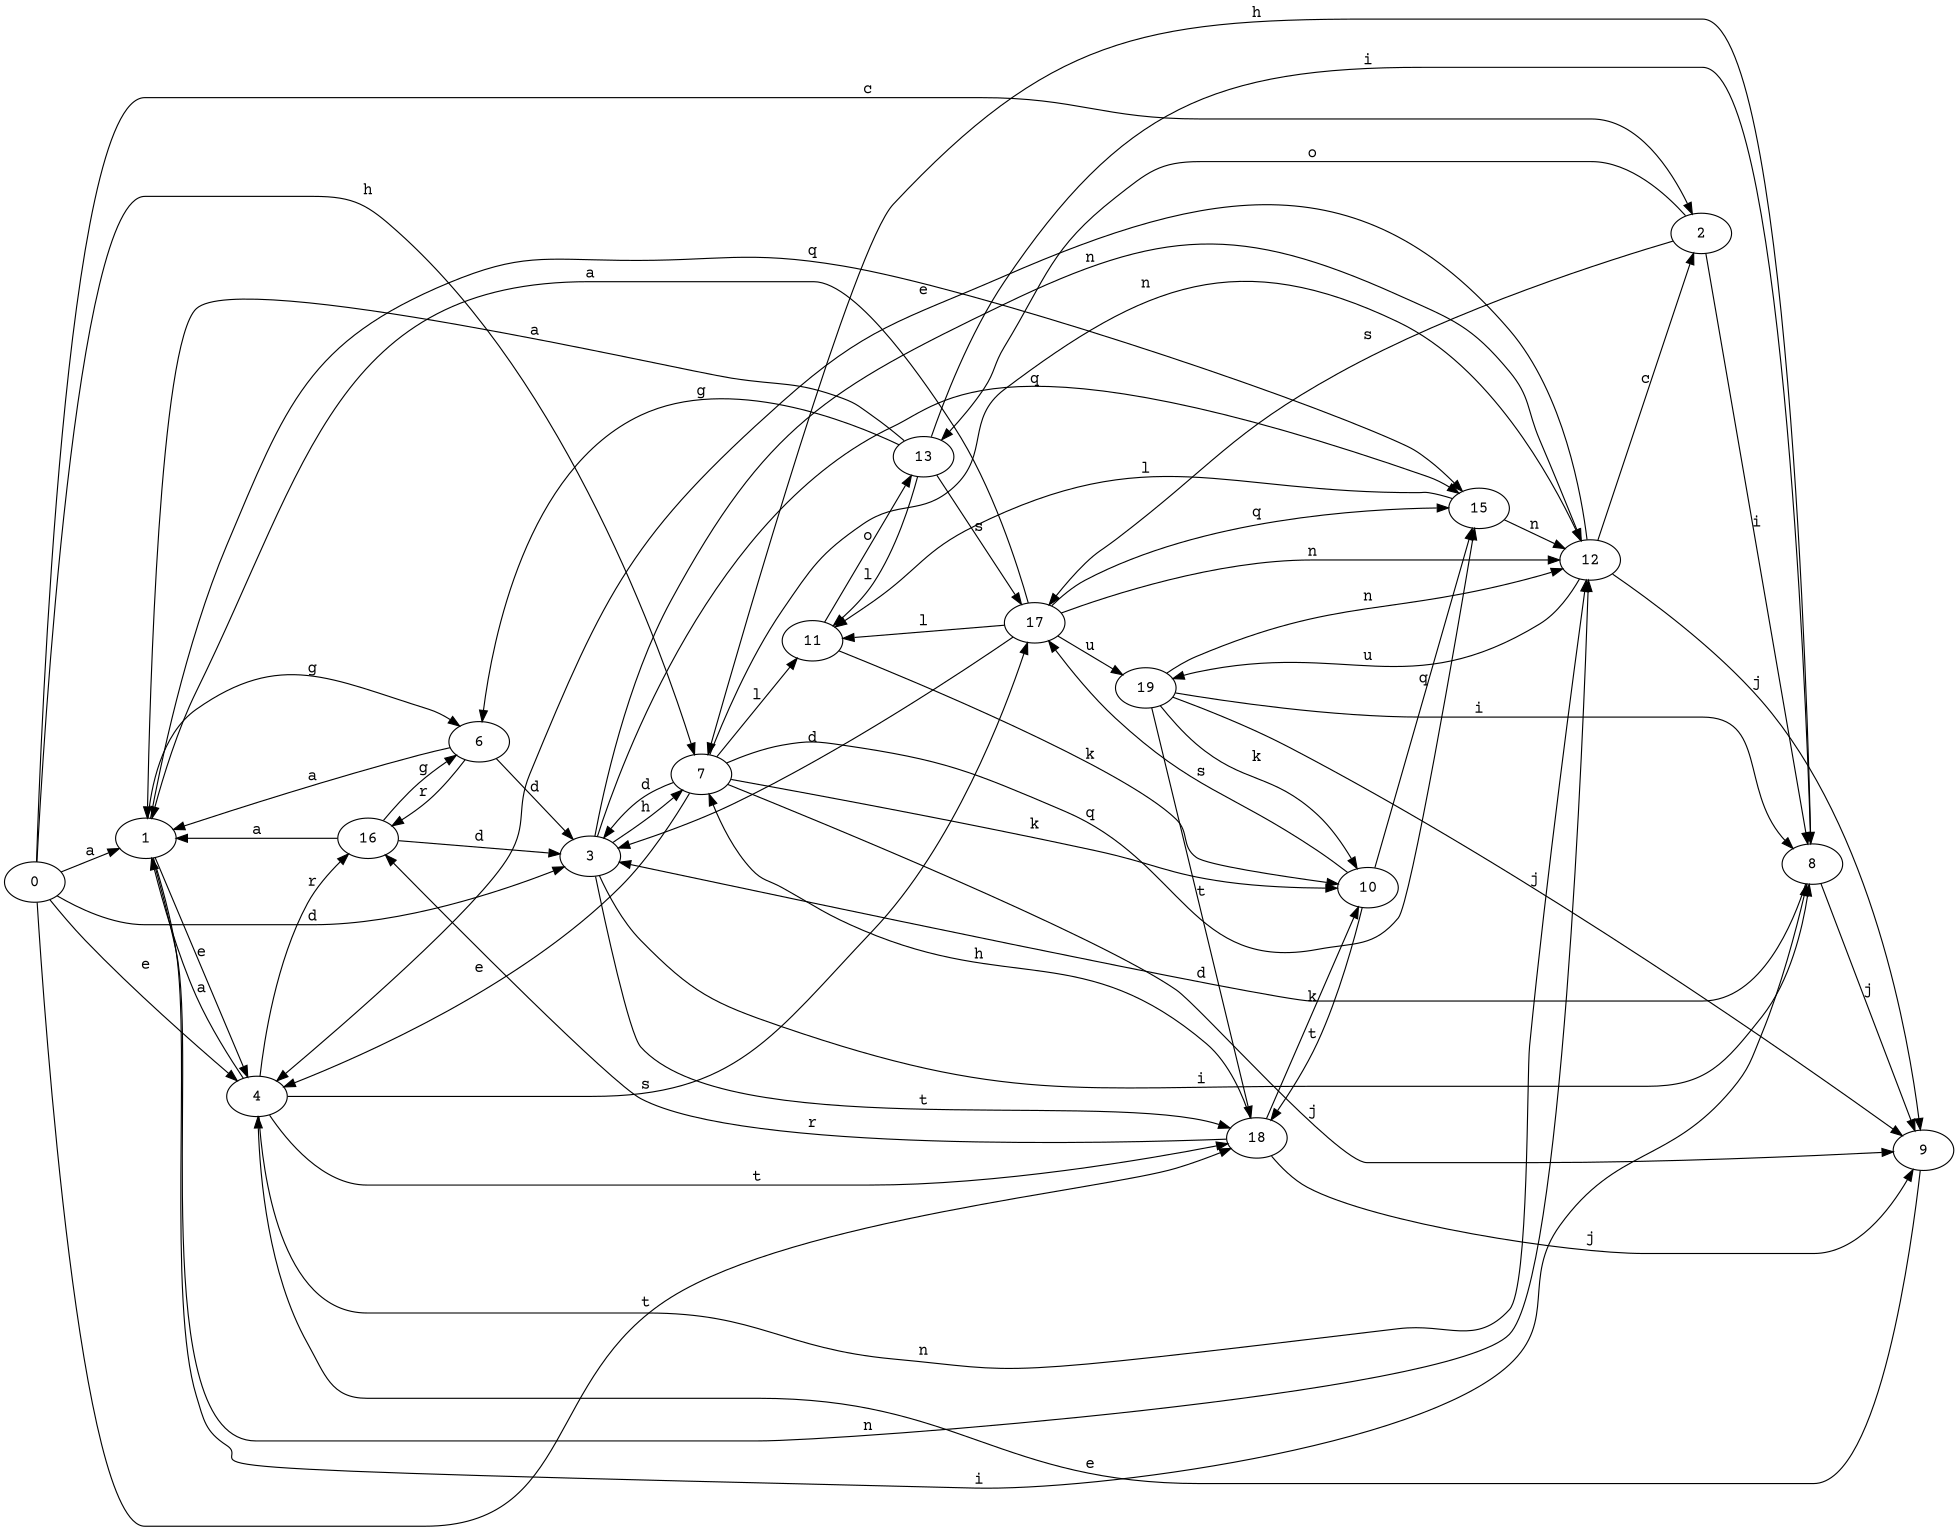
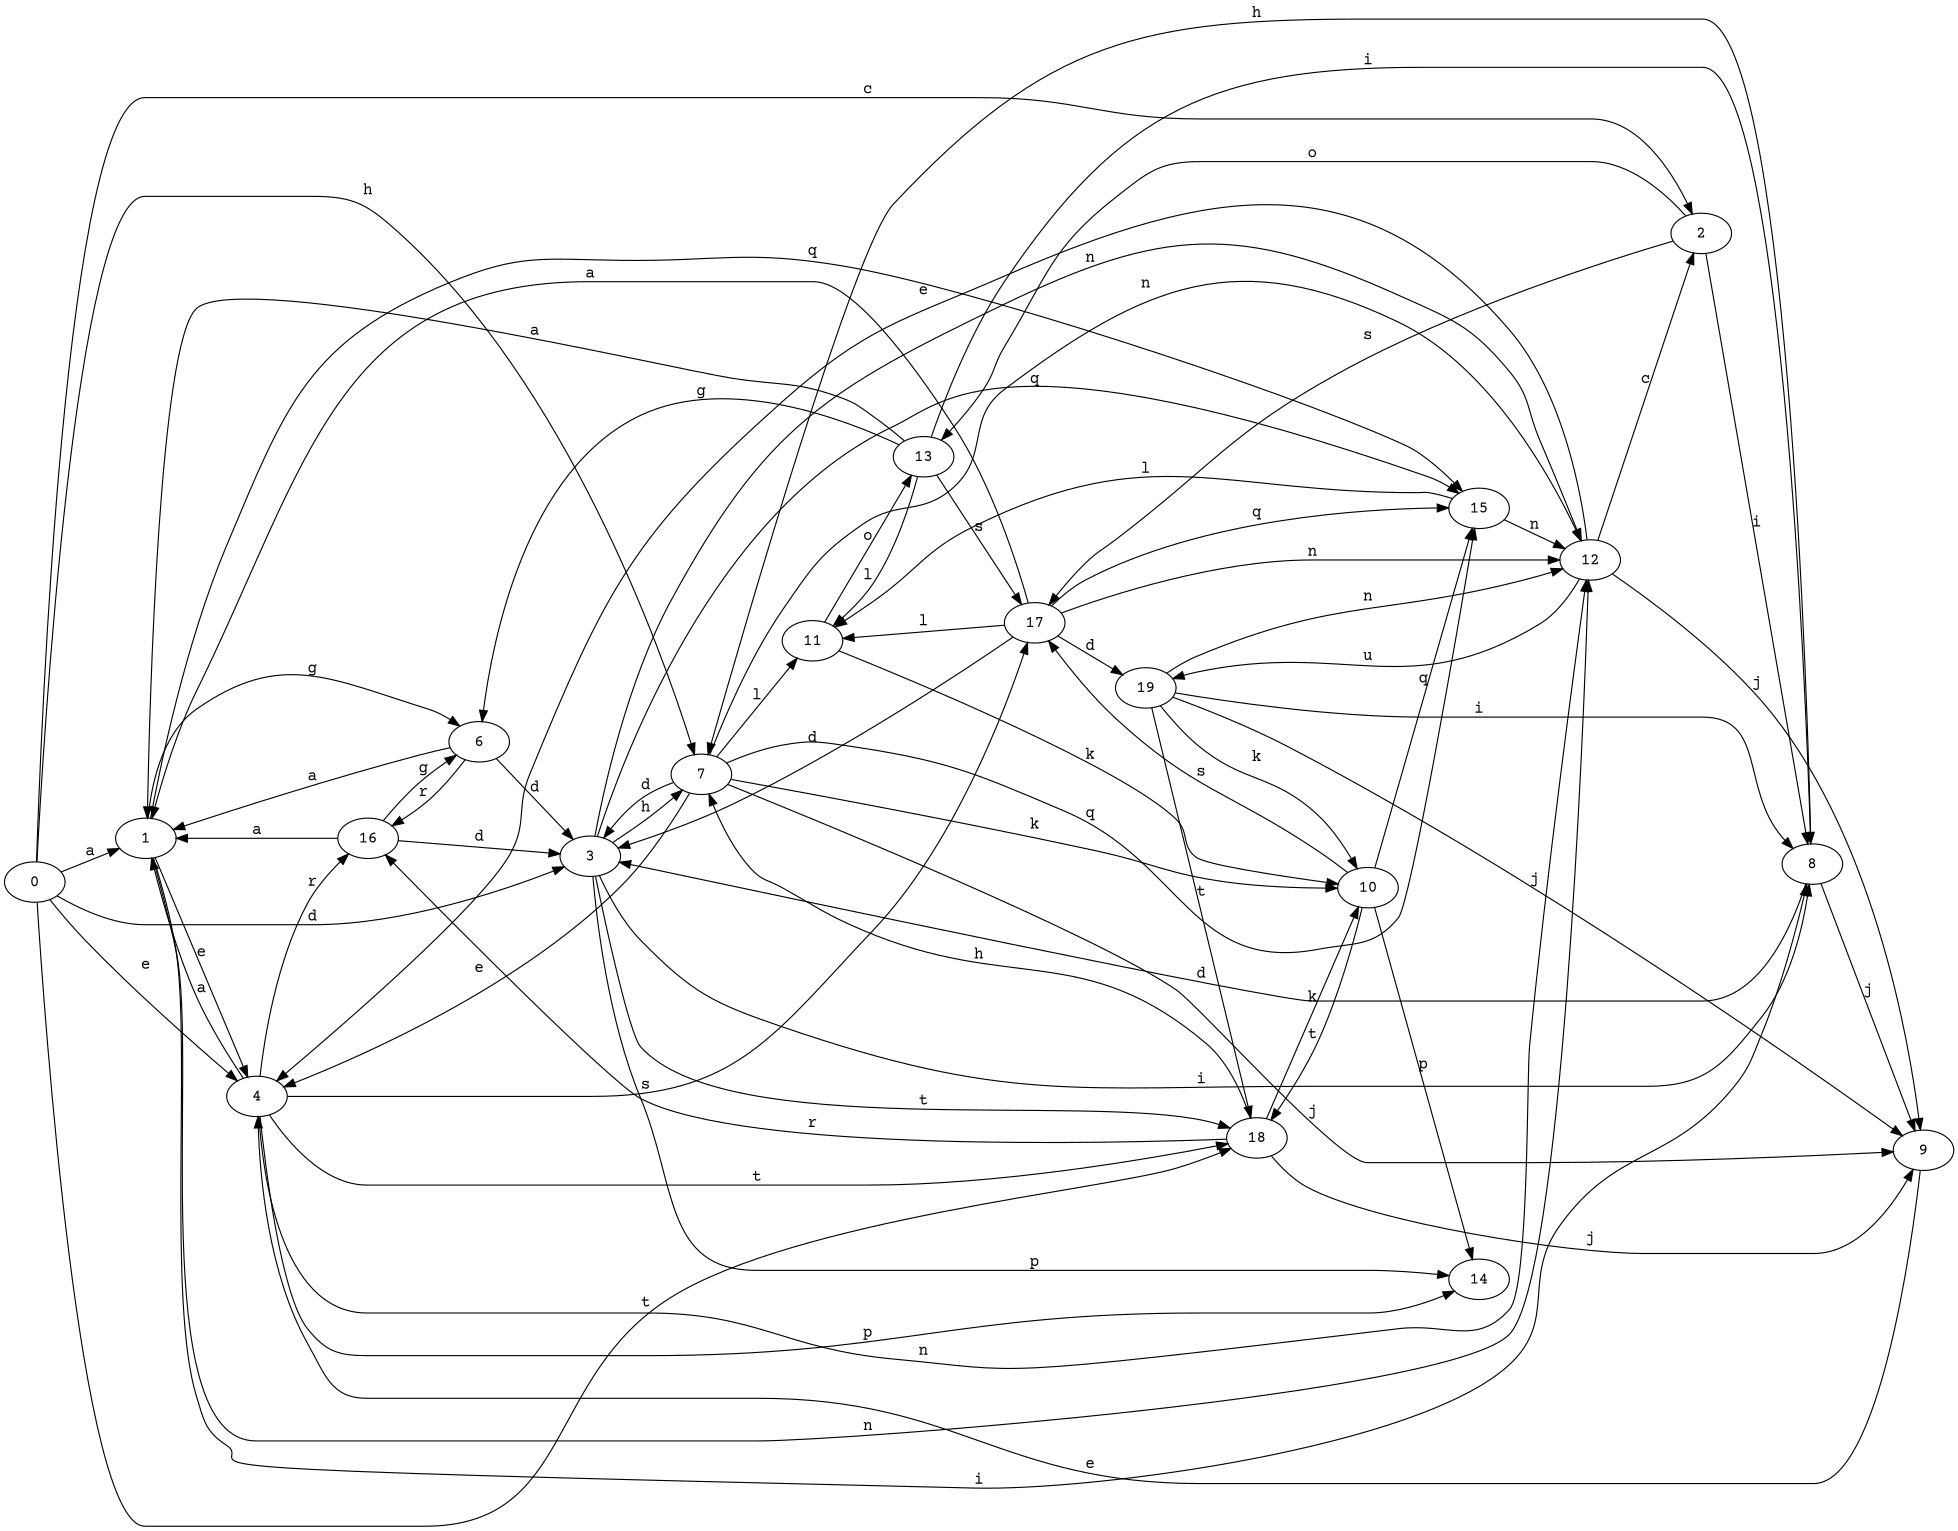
edge "17" -> "19": label "u" -> "d"
node "14": added
